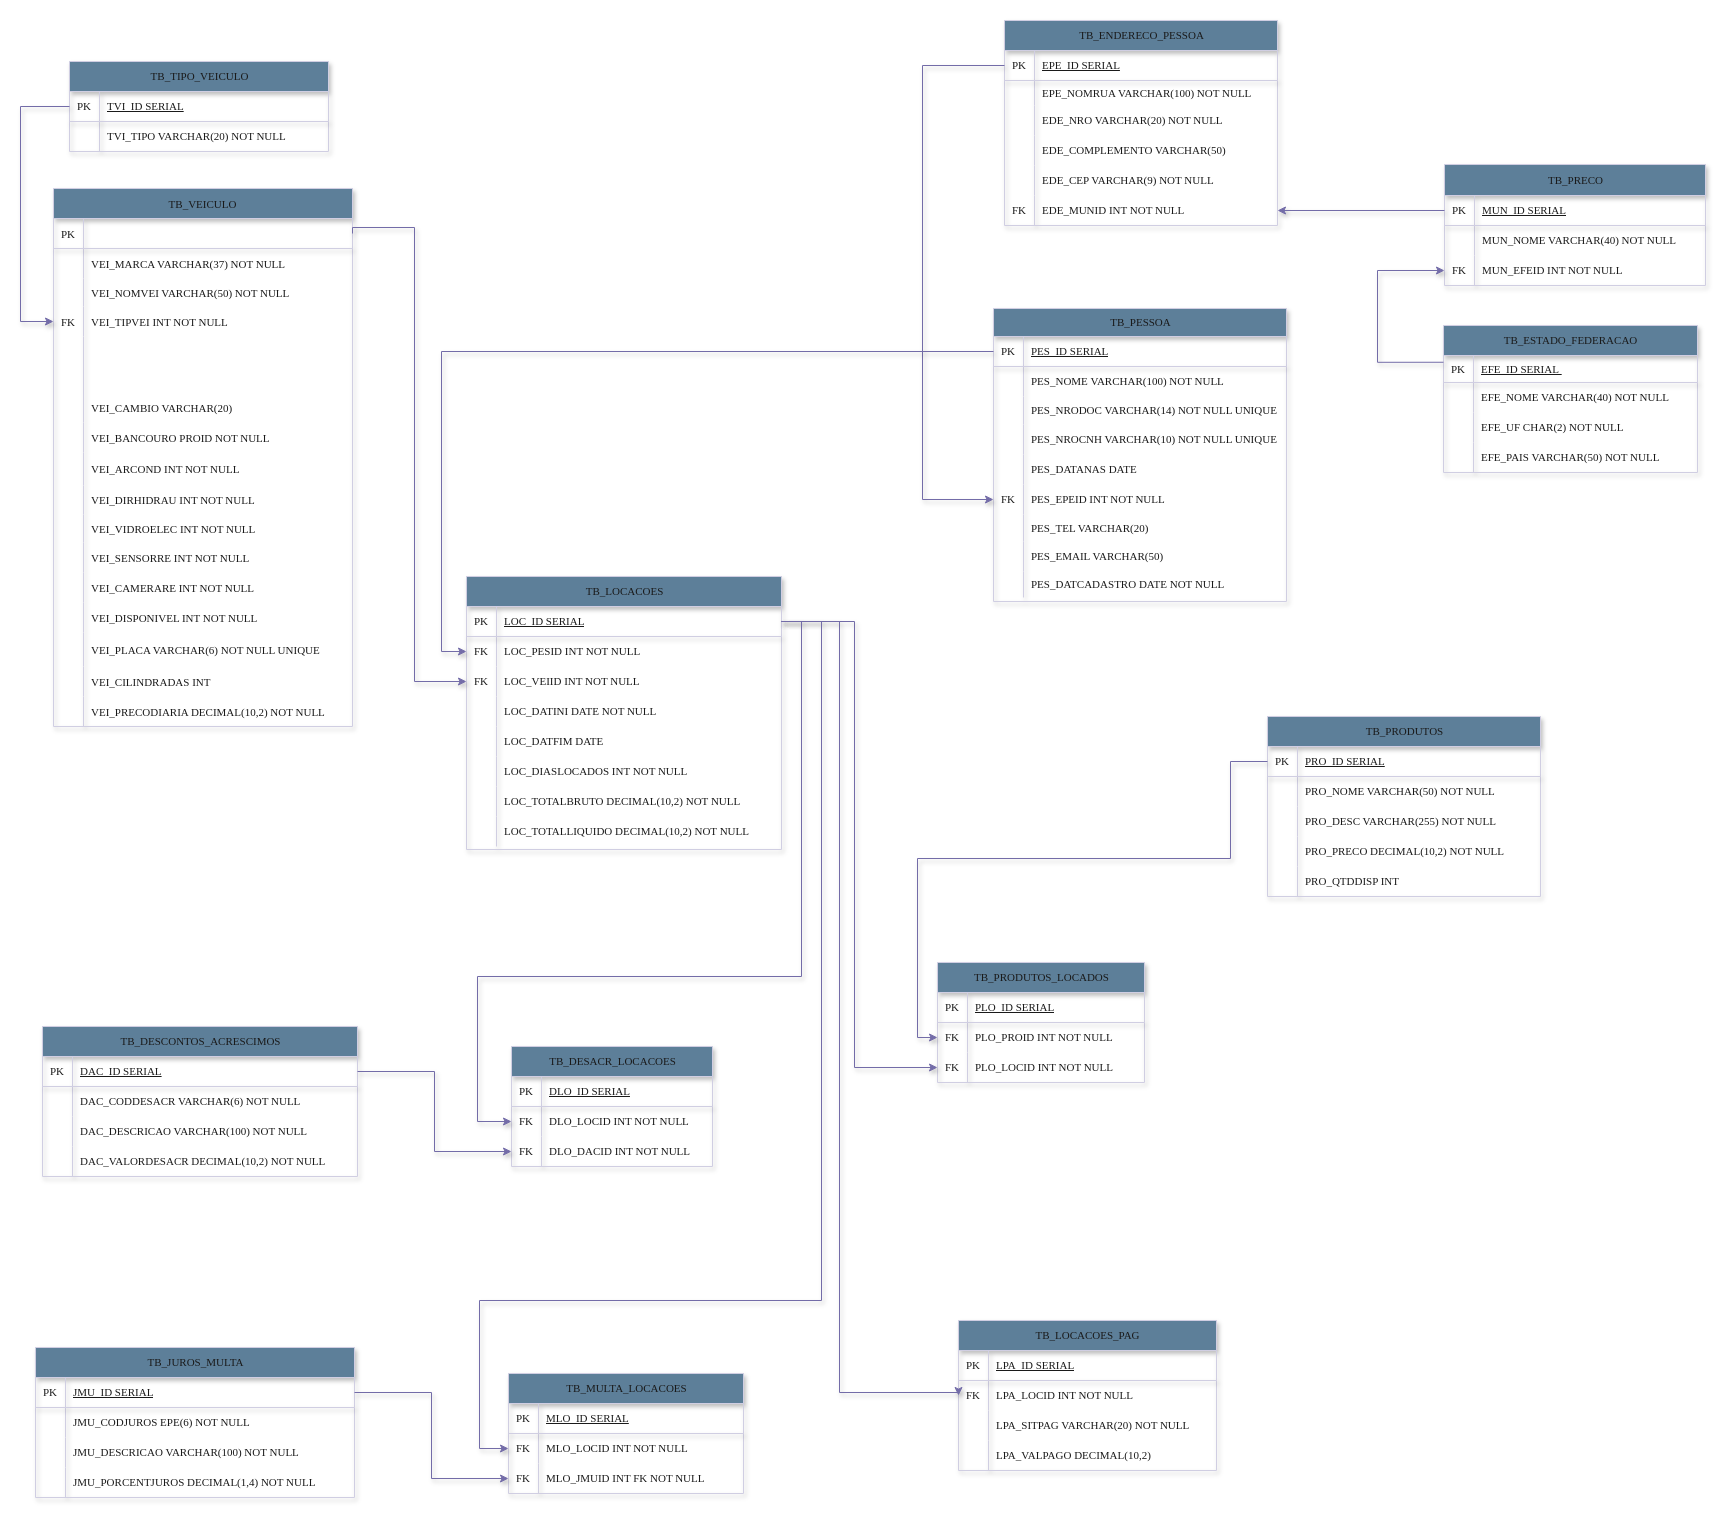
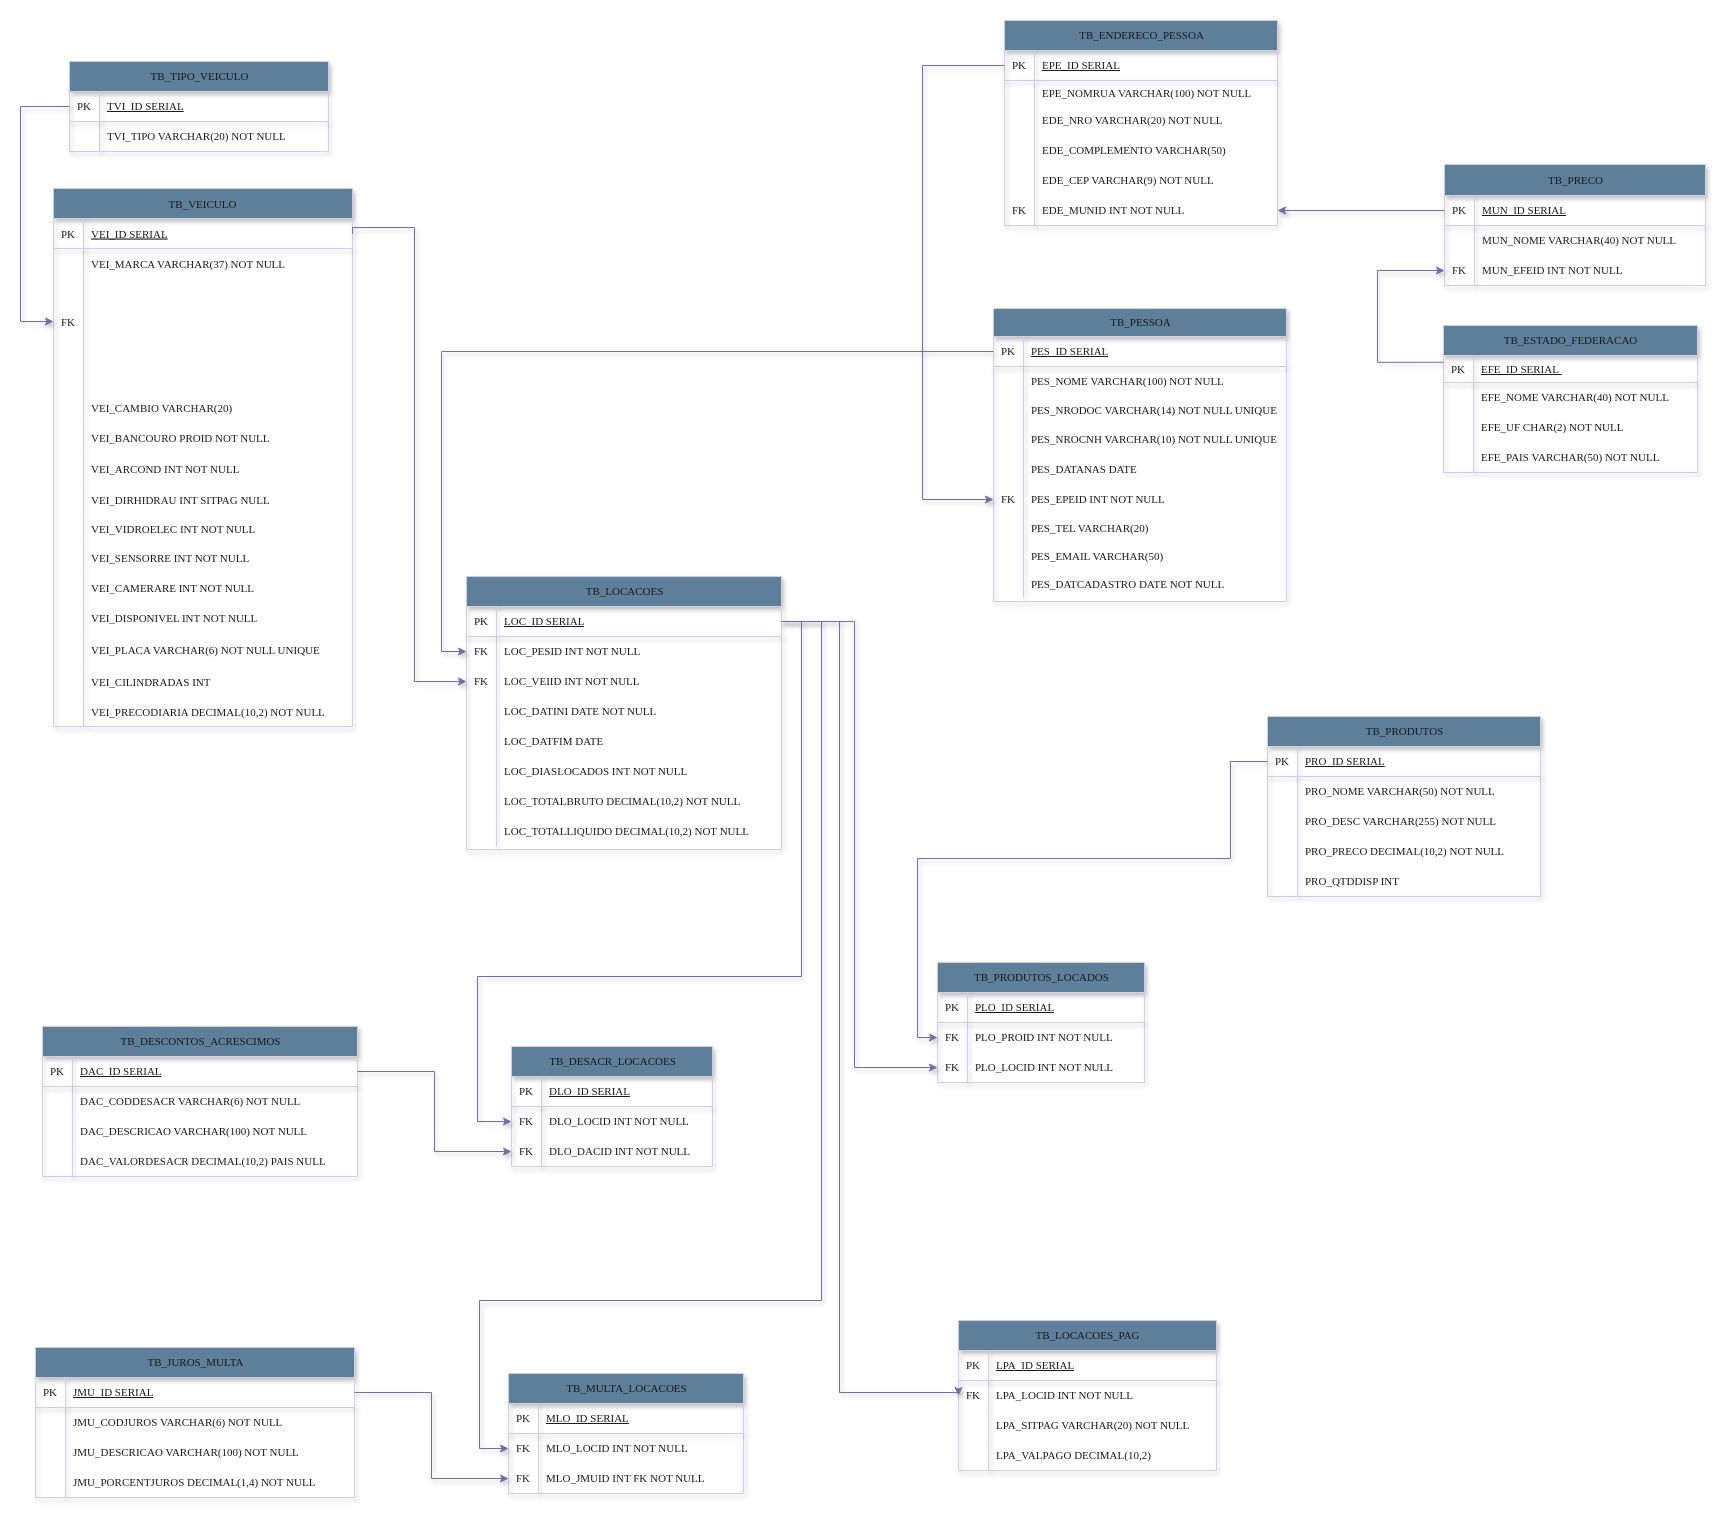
node "VEI_ID SERIAL": added
node "VEI_NOMVEI VARCHAR(50) NOT NULL": removed
node "VEI_TIPVEI INT NOT NULL": removed
node "VEI_DIRHIDRAU INT NOT NULL": label "VEI_DIRHIDRAU INT NOT NULL" -> "VEI_DIRHIDRAU INT SITPAG NULL"
node "DAC_VALORDESACR DECIMAL(10,2) NOT NULL": label "DAC_VALORDESACR DECIMAL(10,2) NOT NULL" -> "DAC_VALORDESACR DECIMAL(10,2) PAIS NULL"
node "JMU_CODJUROS EPE(6) NOT NULL": label "JMU_CODJUROS EPE(6) NOT NULL" -> "JMU_CODJUROS VARCHAR(6) NOT NULL"
